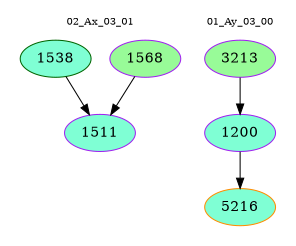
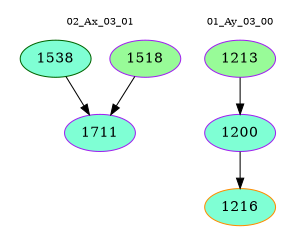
node "1568": label "1568" -> "1518"
node "3213": label "3213" -> "1213"
node "1511": label "1511" -> "1711"
node "5216": label "5216" -> "1216"
